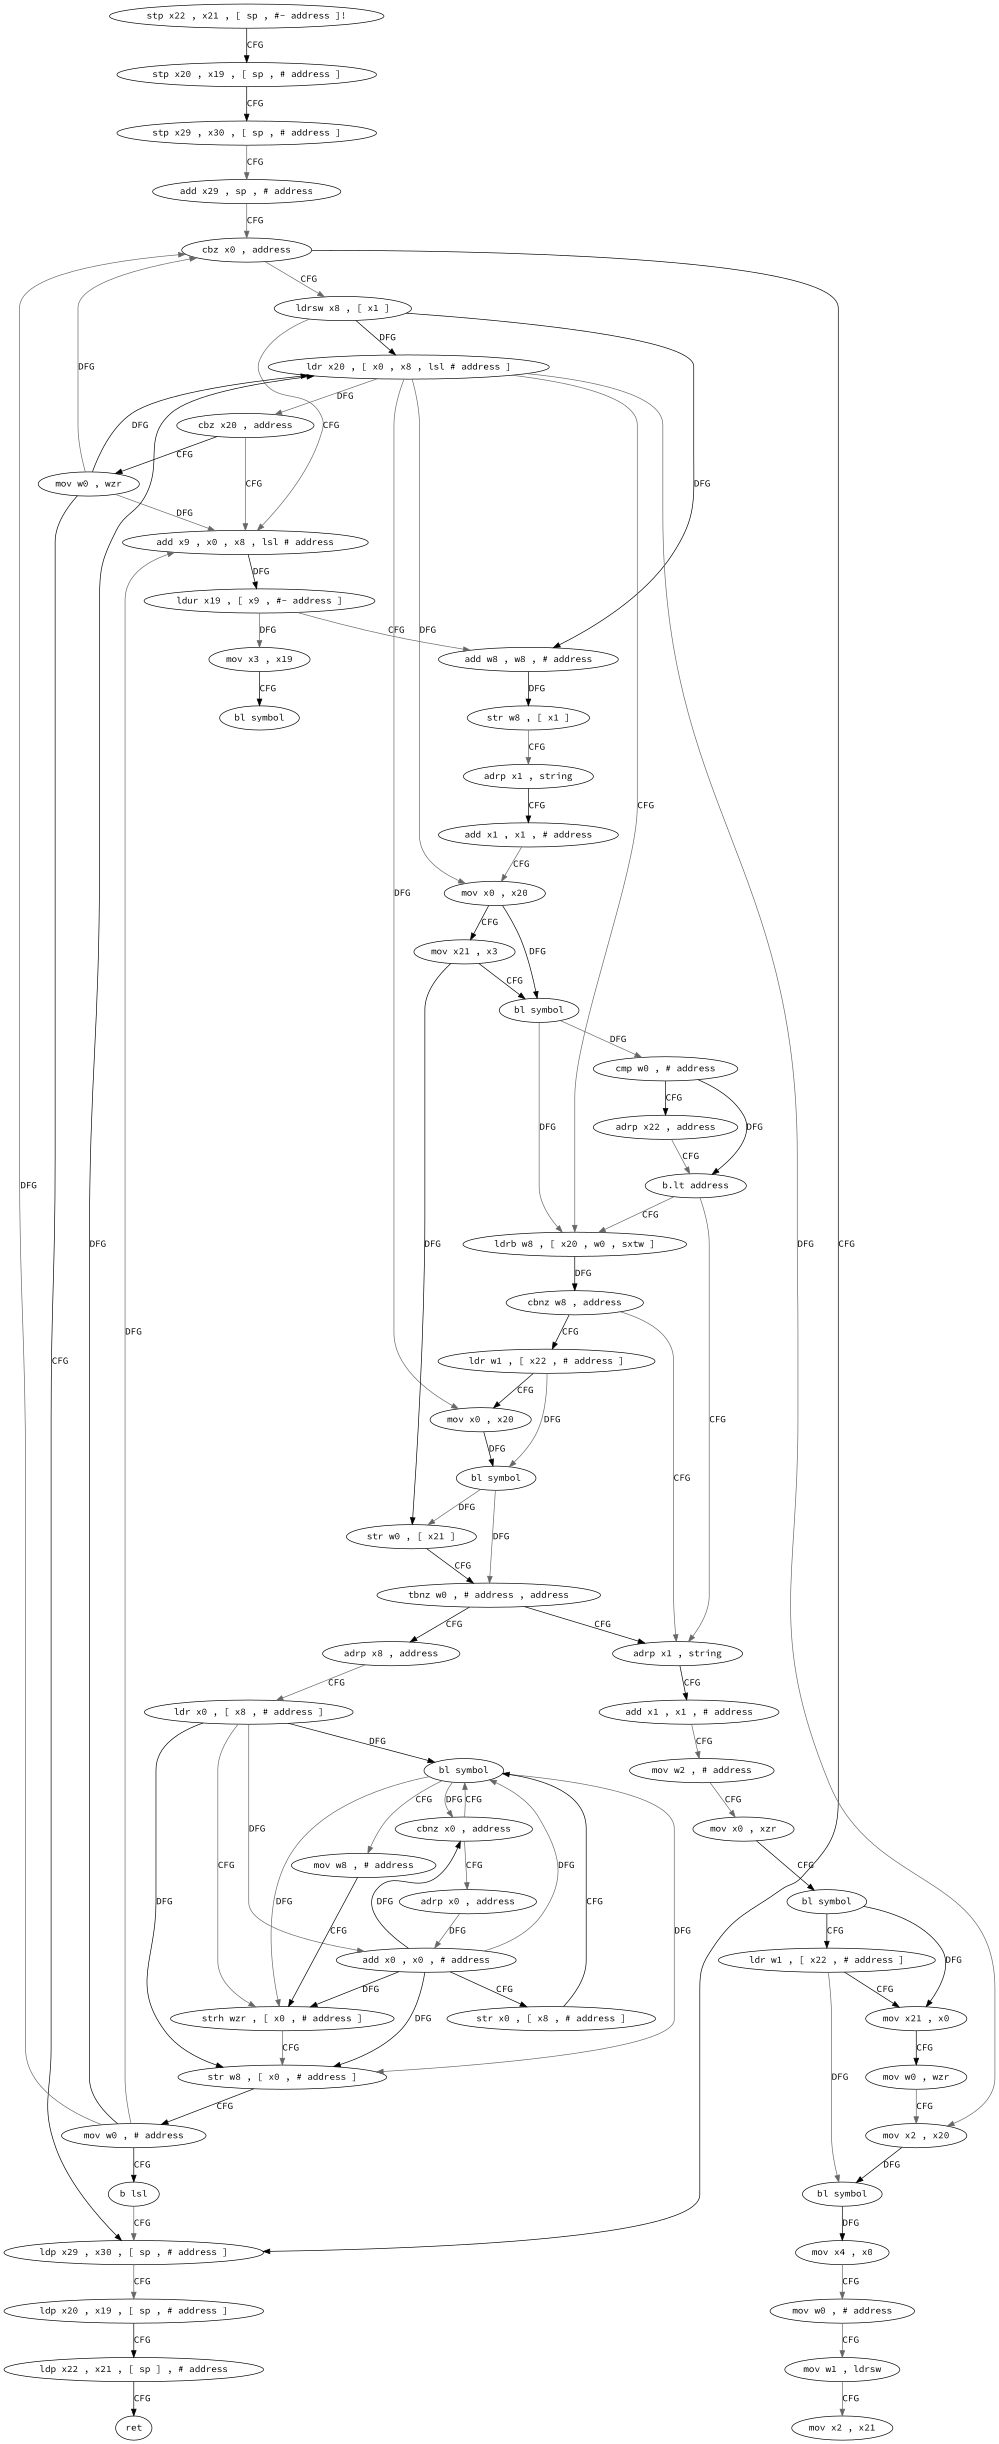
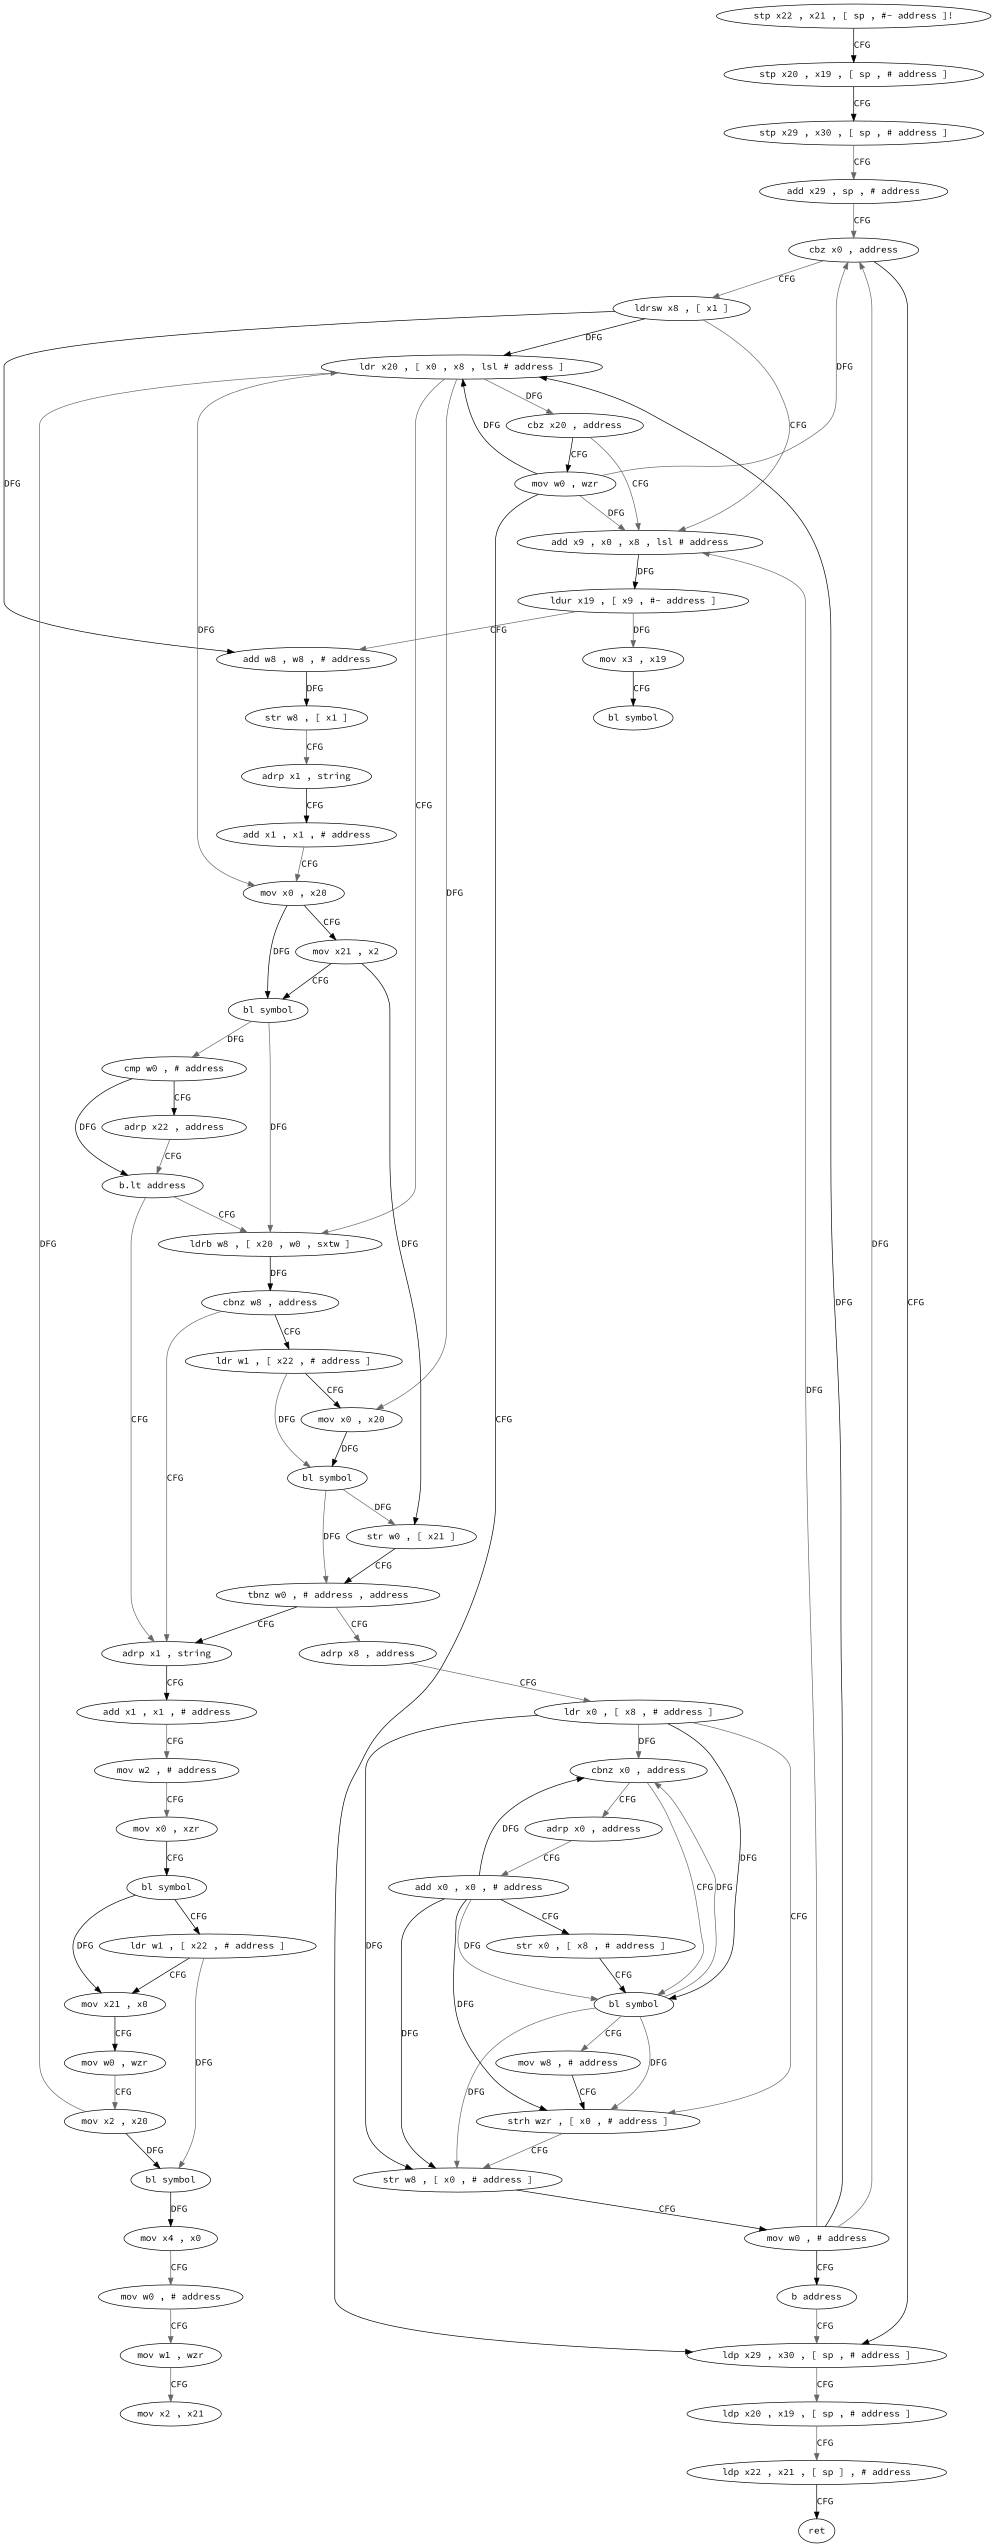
node "mov x21 , x3": label "mov x21 , x3" -> "mov x21 , x2"
edge "ldr x20 , [ x0 , x8 , lsl # address ]" -> "mov x2 , x20": reversed
edge "tbnz w0 , # address , address" -> "adrp x8 , address": color black -> gray40
edge "ldr x0 , [ x8 , # address ]" -> "add x0 , x0 , # address": now "ldr x0 , [ x8 , # address ]" -> "cbnz x0 , address"
edge "adrp x0 , address" -> "add x0 , x0 , # address": label "DFG" -> "CFG"
node "b lsl": label "b lsl" -> "b address"
edge "ldp x20 , x19 , [ sp , # address ]" -> "ldp x22 , x21 , [ sp ] , # address": color black -> gray40
node "mov w1 , ldrsw": label "mov w1 , ldrsw" -> "mov w1 , wzr"
